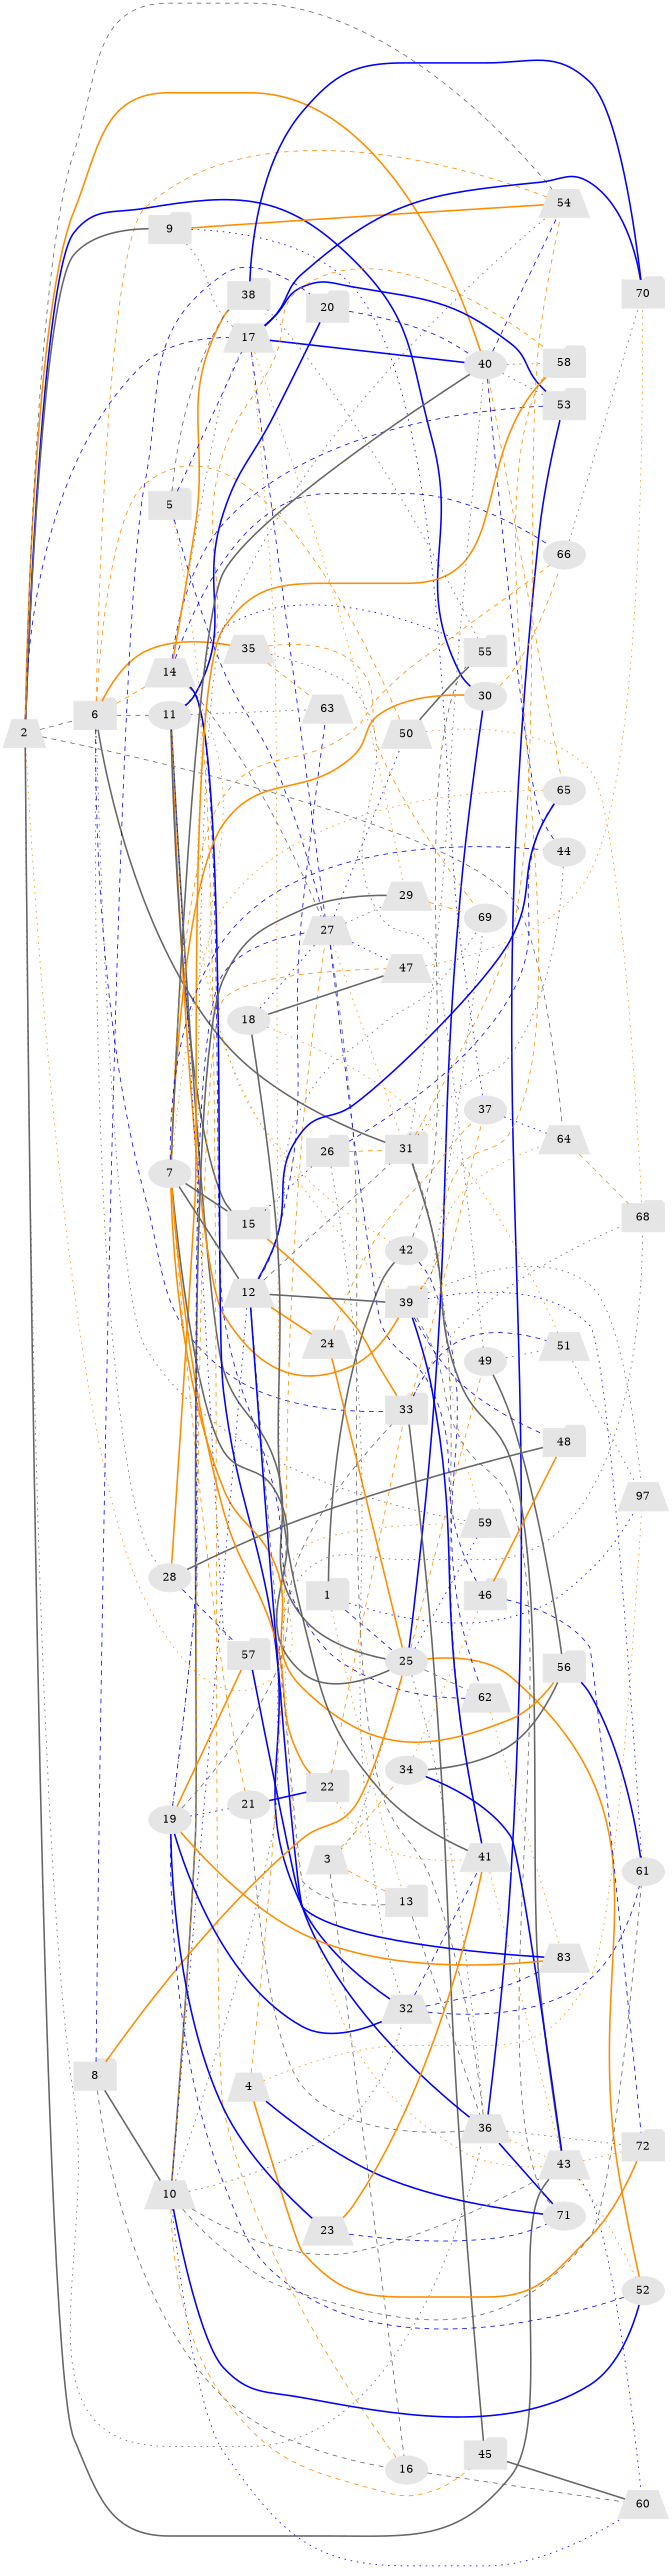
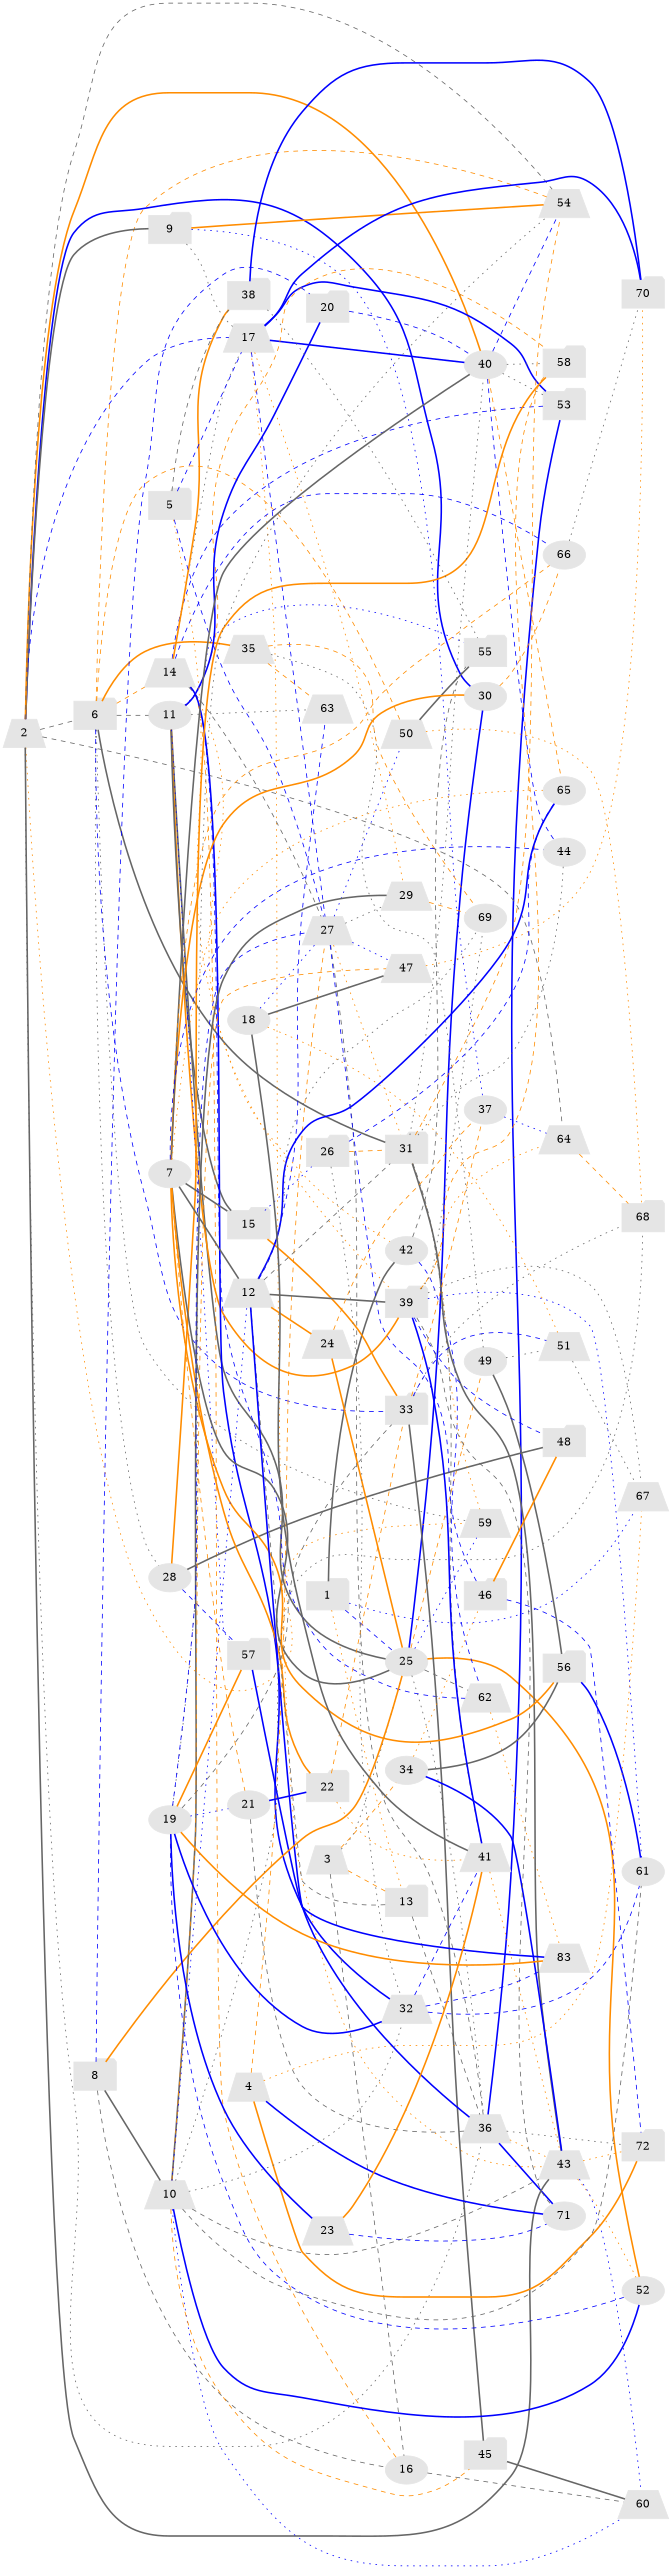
node "97": label "97" -> "67"
